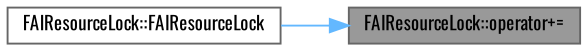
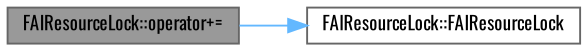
edge "FAIResourceLock::FAIResourceLock" -> "FAIResourceLock::operator+=": reversed
